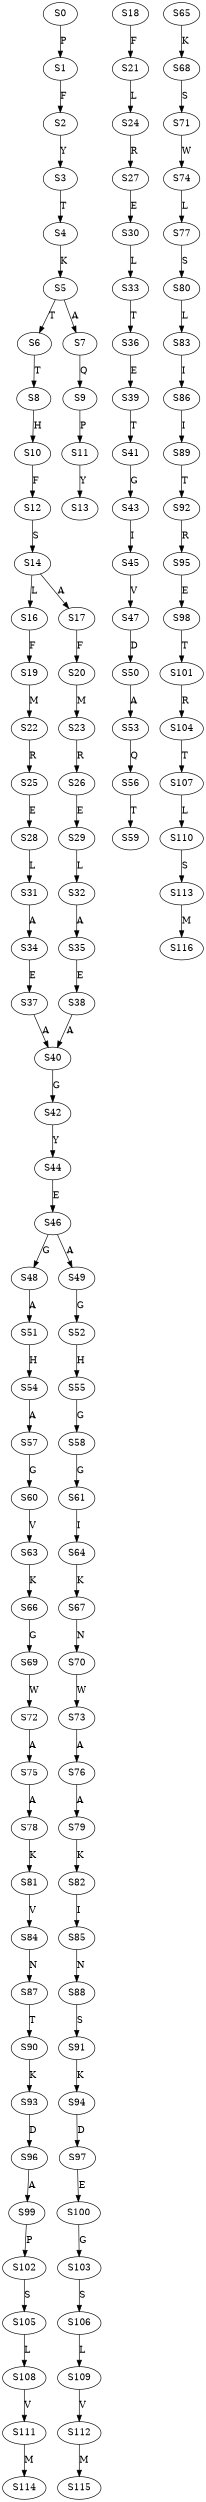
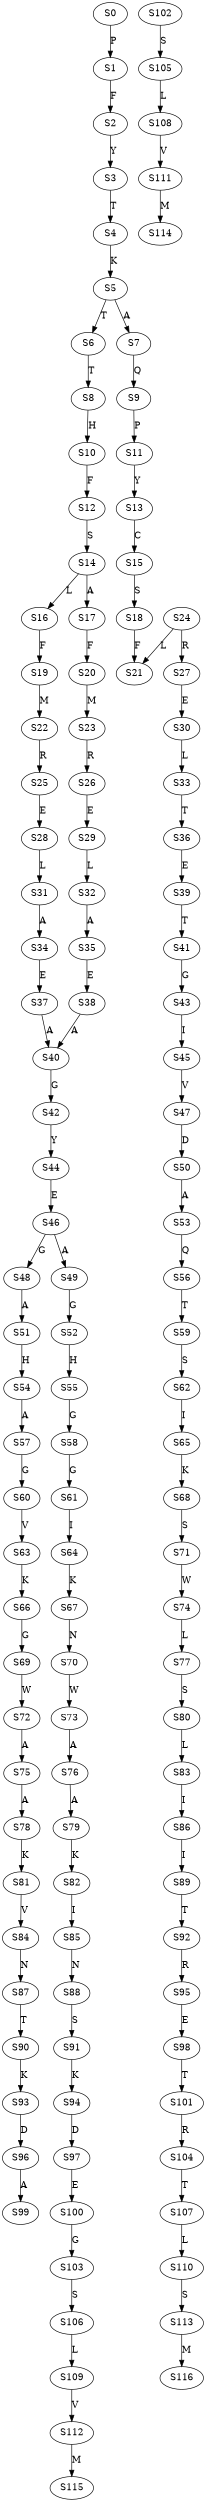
edge "S21" -> "S24": reversed
node "S15": added
node "S62": added
edge "S99" -> "S102": removed, label "P"
